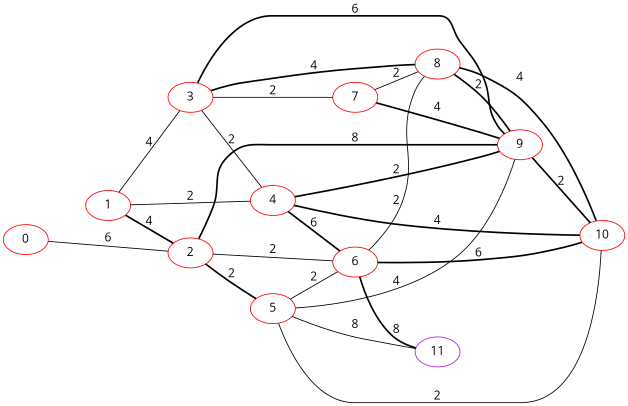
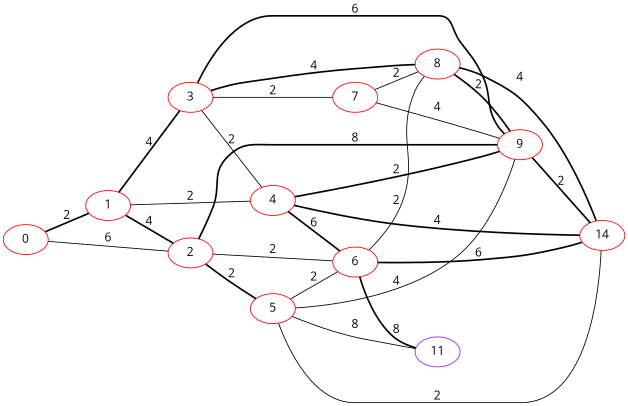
edge "7" -- "9": style bold -> solid
edge "3" -- "1": style solid -> bold
edge "1" -- "0": added, label "2"
node "10": label "10" -> "14"
